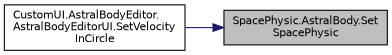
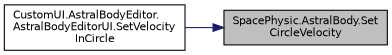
node "SpacePhysic.AstralBody.Set SpacePhysic": label "SpacePhysic.AstralBody.Set SpacePhysic" -> "SpacePhysic.AstralBody.Set CircleVelocity"
